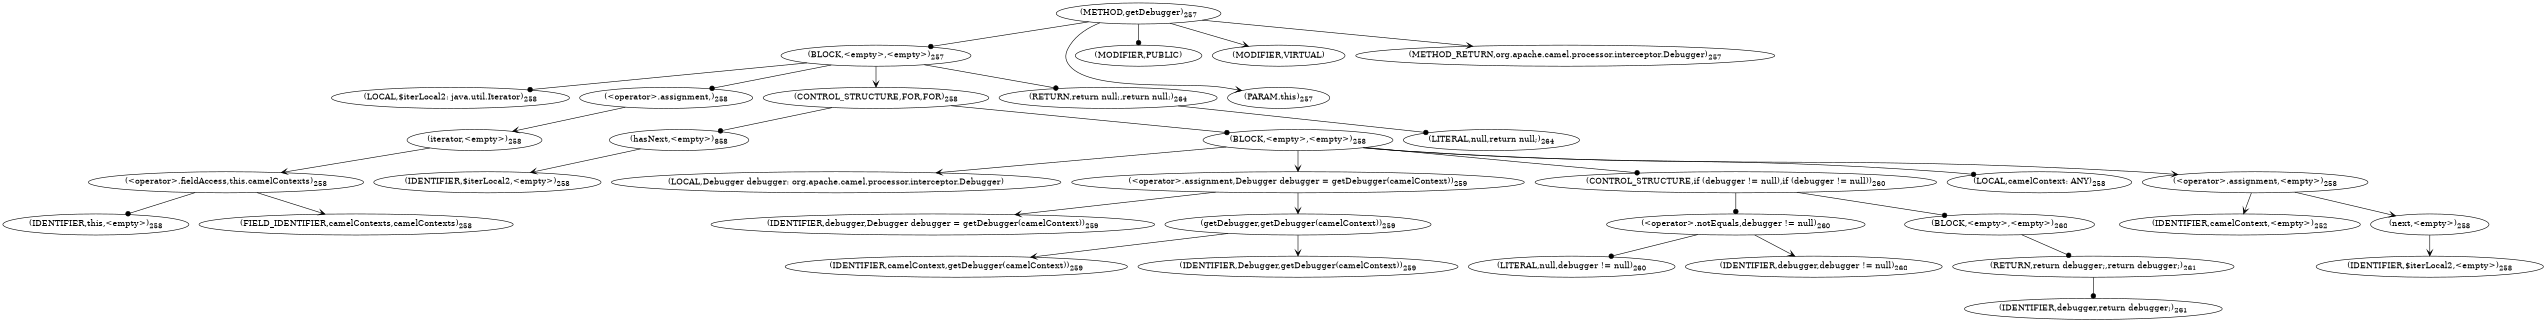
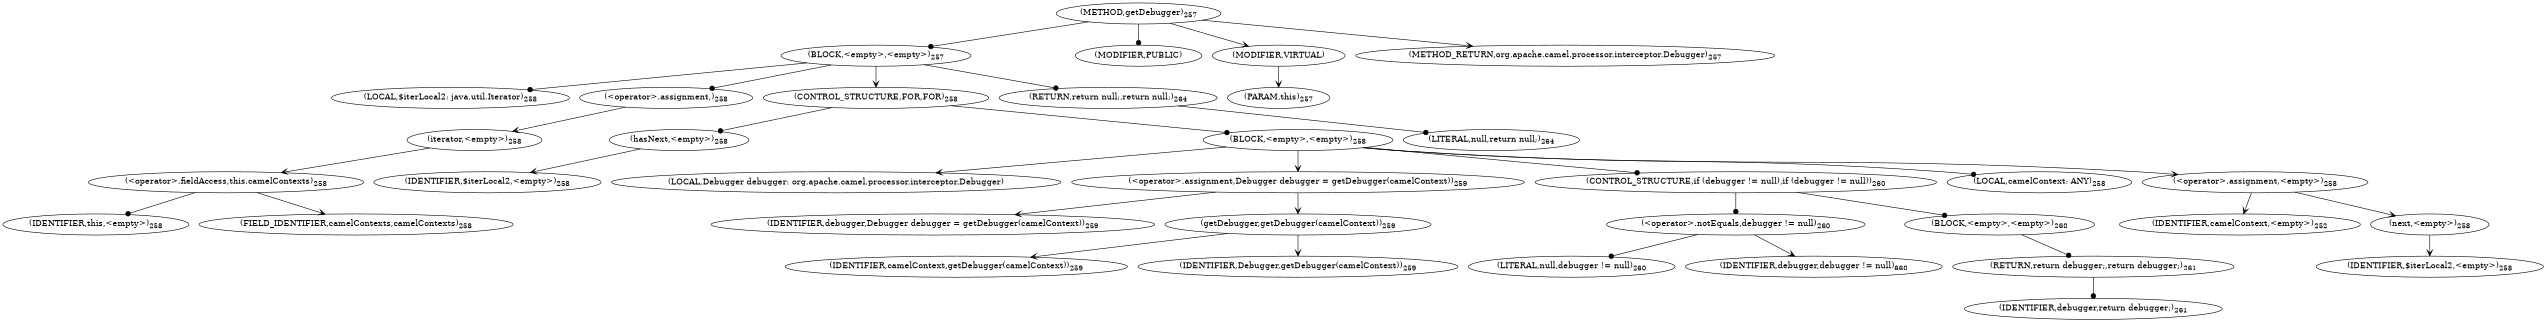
edge "(METHOD,getDebugger)" -> "(PARAM,this)": now "(MODIFIER,VIRTUAL)" -> "(PARAM,this)"
node "(hasNext,<empty>)": text "858" -> "258"
node "(IDENTIFIER,debugger,debugger != null)": text "260" -> "660"
